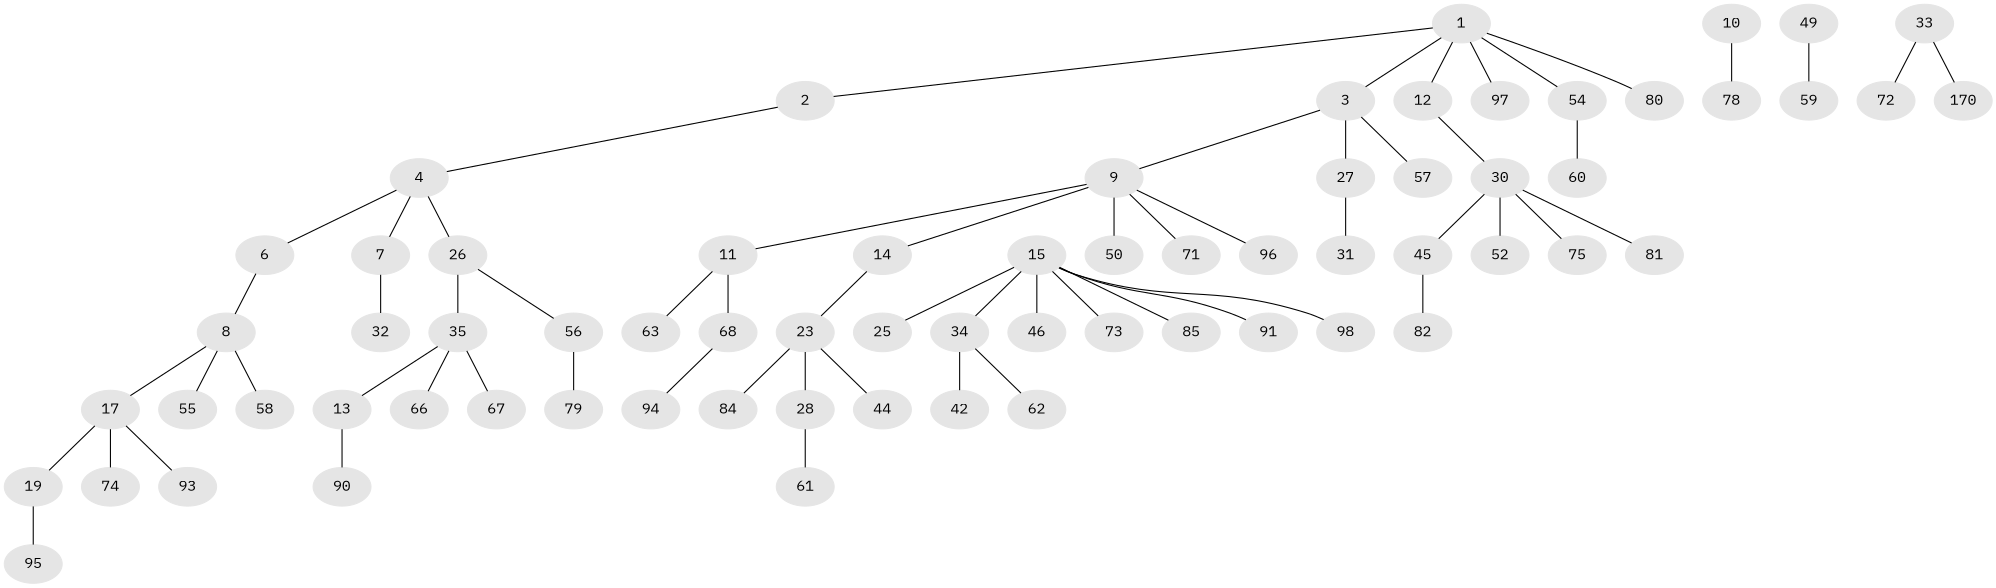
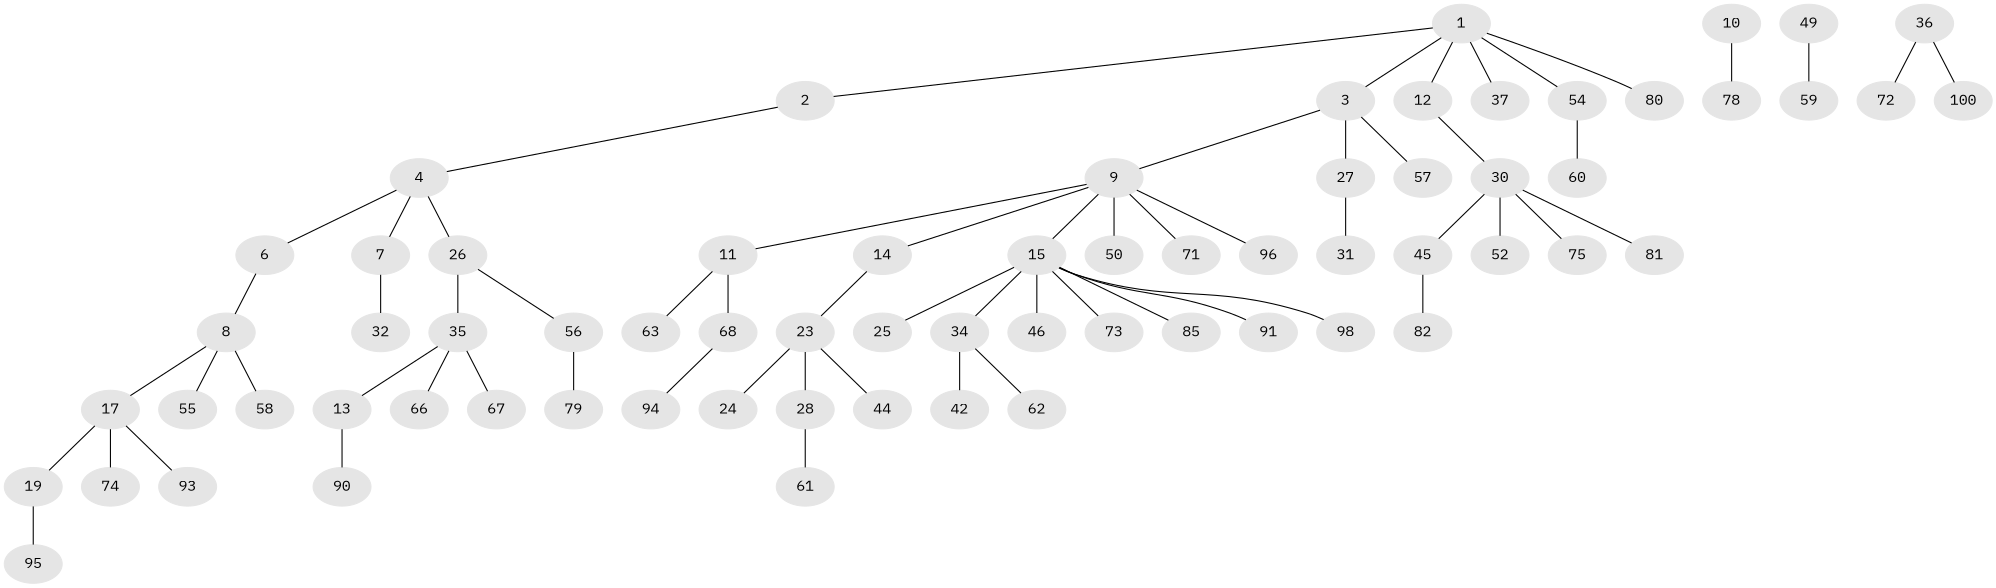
node "33": label "33" -> "36"
node "97": label "97" -> "37"
node "170": label "170" -> "100"
edge "9" -- "15": added
node "84": label "84" -> "24"
